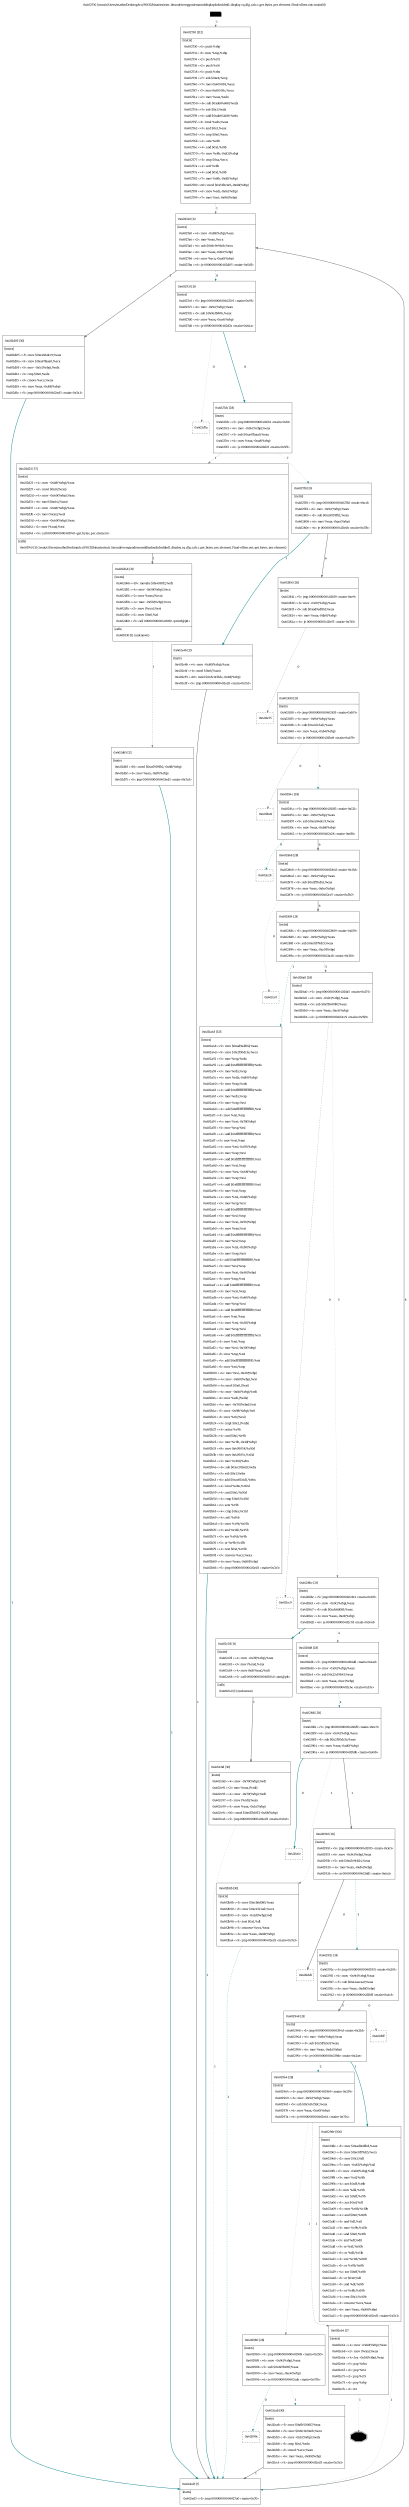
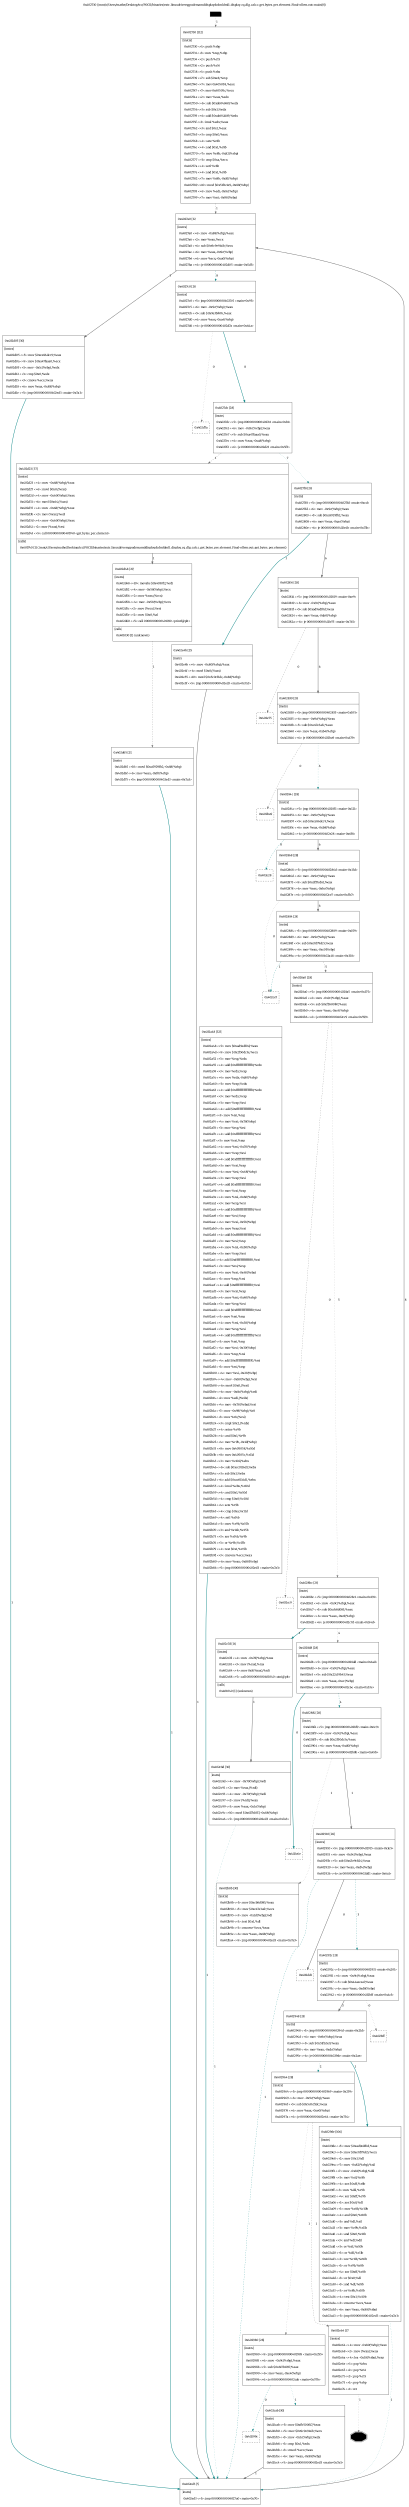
edge "0x402814 [28]" -> "0x402830 [28]": added, label "6"
edge "0x402884 [28]" -> "0x402a48 [323]": now "0x402884 [28]" -> "0x402ce7"
edge "0x4028f4 [28]" -> "0x402c6e": now "0x4028d8 [28]" -> "0x402c6e"
edge "0x402b8b [30]" -> "0x402ed3 [5]": now "0x402910 [28]" -> "0x402ed3 [5]"
